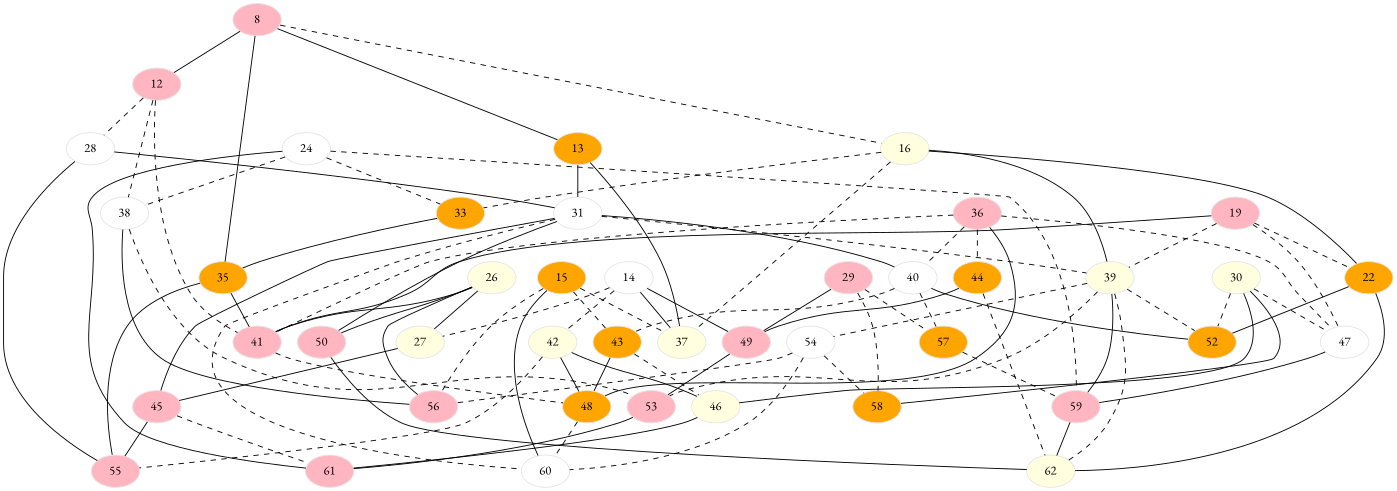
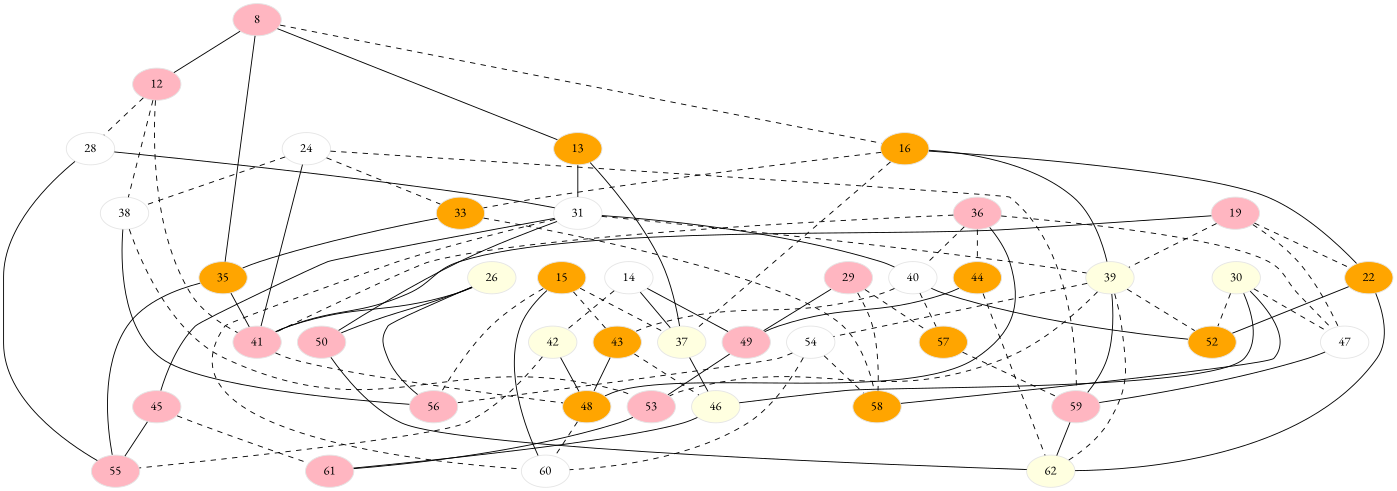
node "16": fillcolor lightyellow -> orange
edge "33" -- "58": added
edge "24" -- "61": now "24" -- "41"
node "27": removed
edge "42" -- "46": now "37" -- "46"
